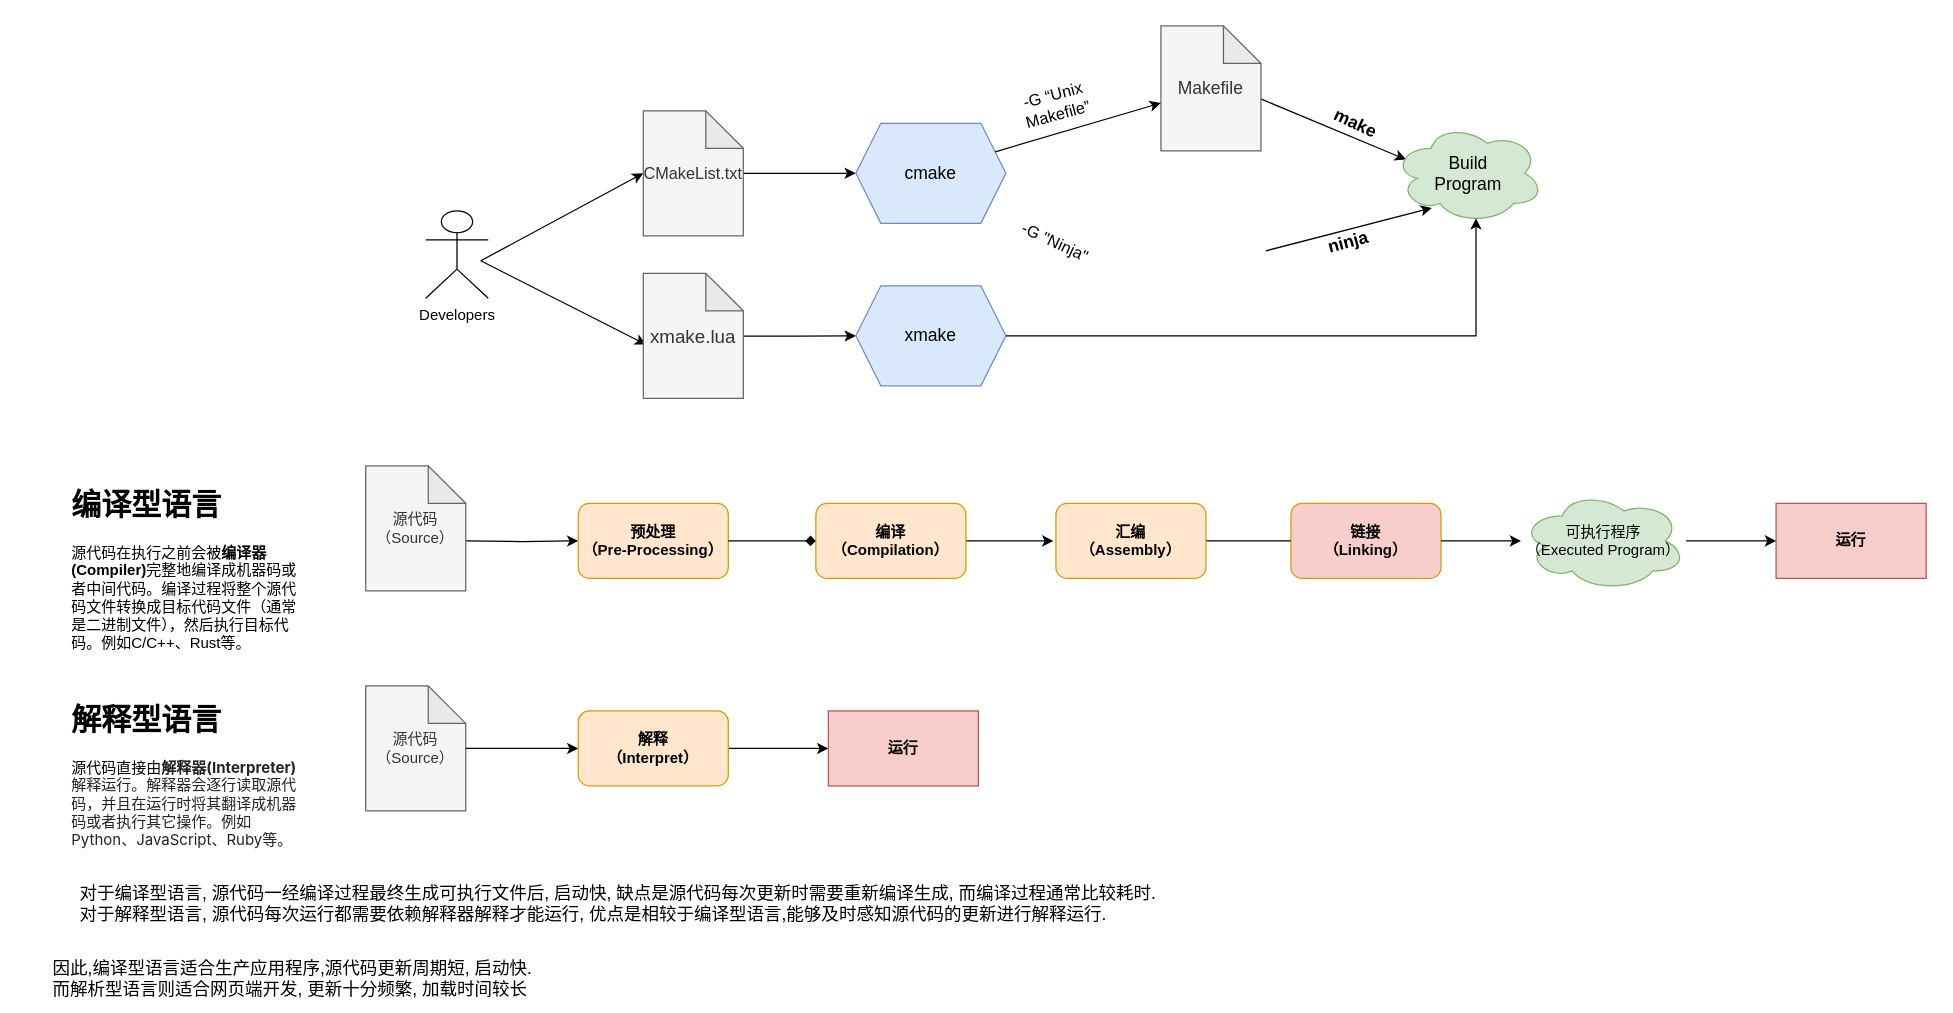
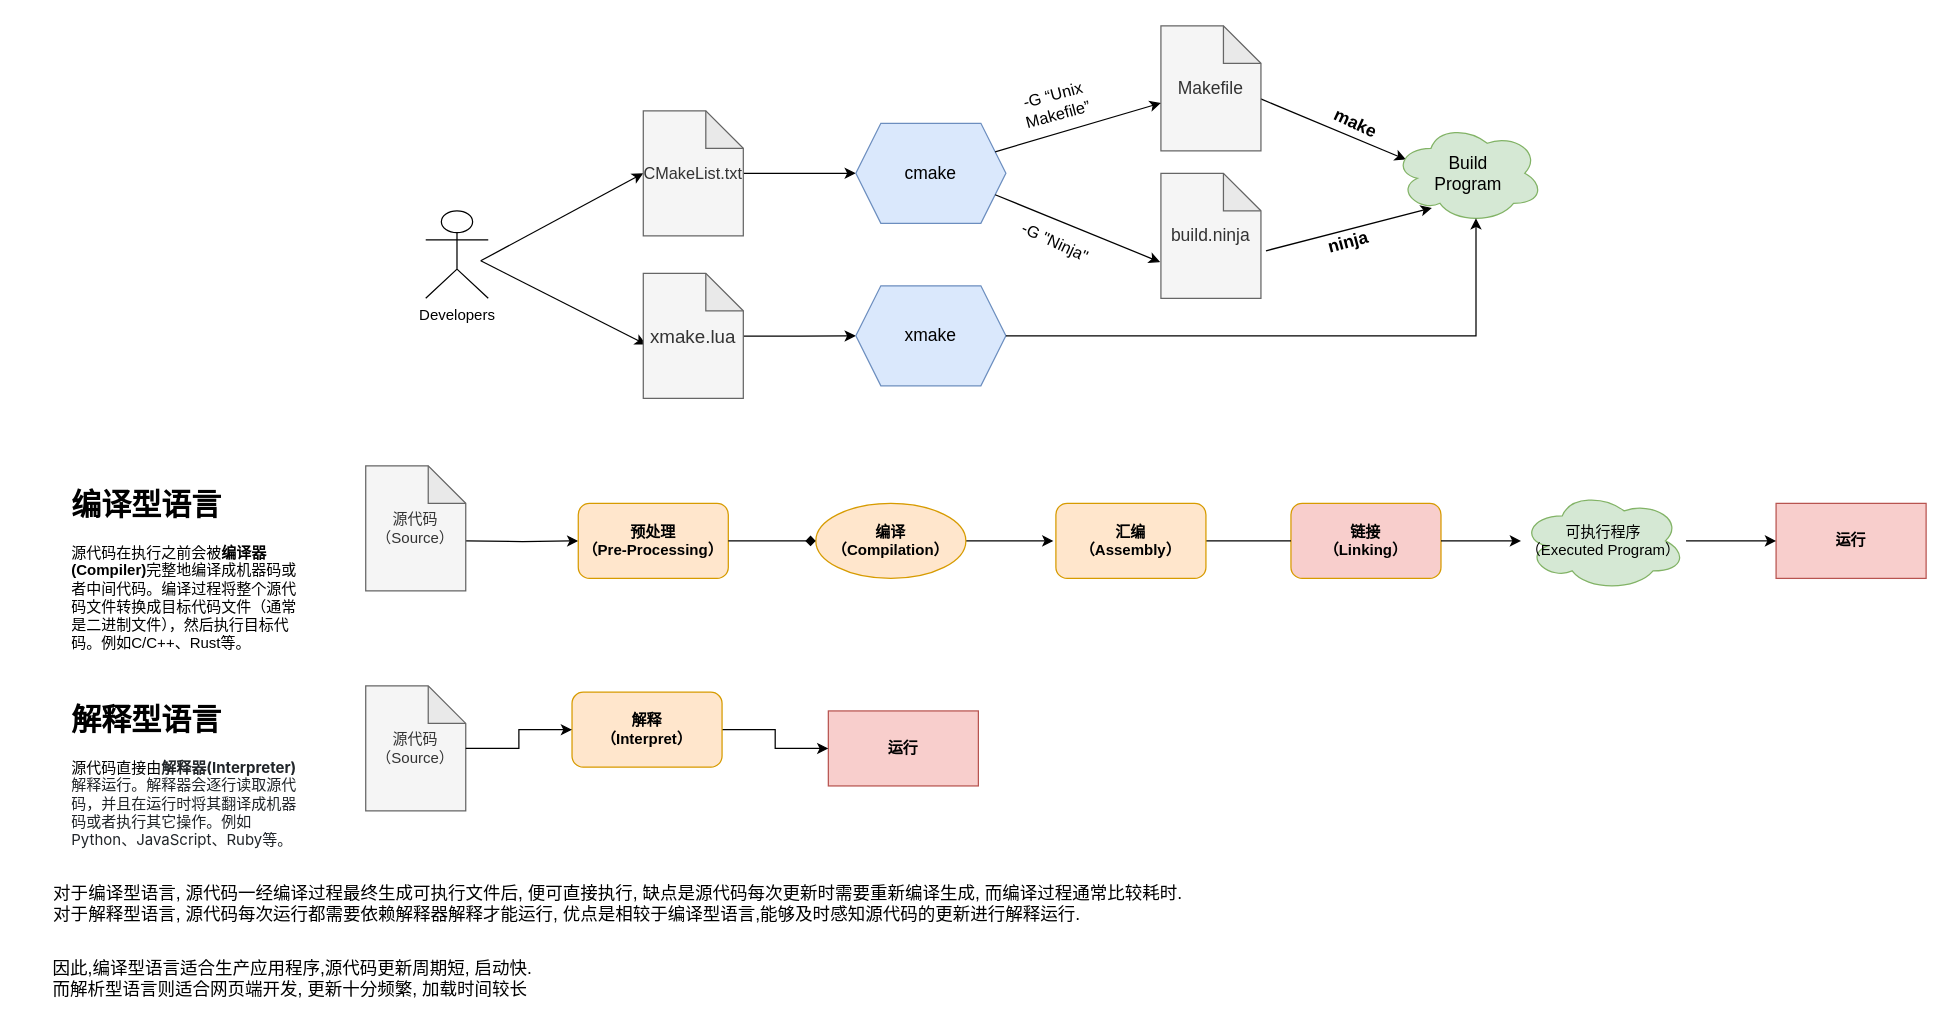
edge "cmake" -> "build.ninja": added
node "build.ninja": added
node "编译 （Compilation）": shape rounded rectangle -> ellipse
node "解释 （Interpret）": moved (653, 748) -> (647, 729)
node "对于编译型语言, 源代码一经编译过程最终生成可执行文件后, 启动快, 缺点是源代码每次更新时需要重新编译生成, 而编译过程通常比较耗时. 对于解释型语言, 源代码每次运行都需要依赖解释器解释才能运行, 优点是相较于编译型语言,能够及时感知源代码的更新进行解释运行.": label "对于编译型语言, 源代码一经编译过程最终生成可执行文件后, 启动快, 缺点是源代码每次更新时需要重新编译生成, 而编译过程通常比较耗时. 对于解释型语言, 源代码每次运行都需要依赖解释器解释才能运行, 优点是相较于编译型语言,能够及时感知源代码的更新进行解释运行." -> "对于编译型语言, 源代码一经编译过程最终生成可执行文件后, 便可直接执行, 缺点是源代码每次更新时需要重新编译生成, 而编译过程通常比较耗时. 对于解释型语言, 源代码每次运行都需要依赖解释器解释才能运行, 优点是相较于编译型语言,能够及时感知源代码的更新进行解释运行."
